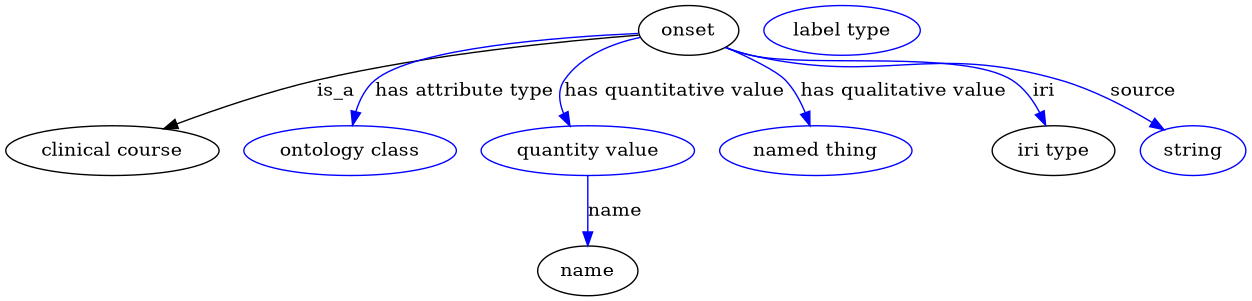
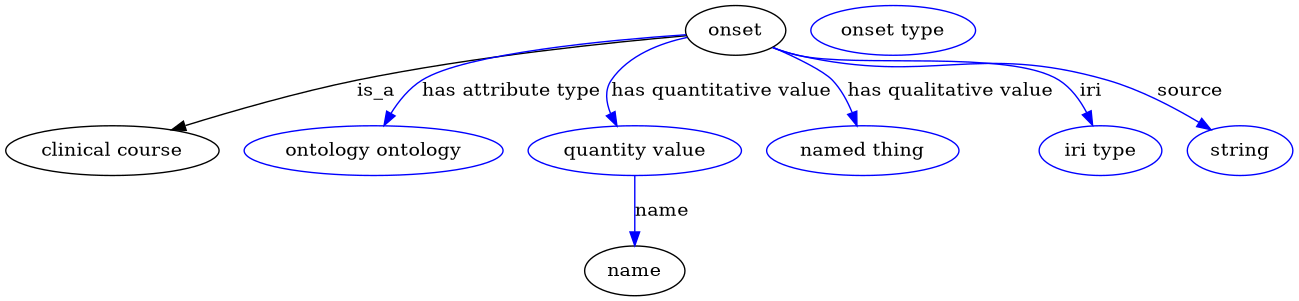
node "label type": label "label type" -> "onset type"
node "ontology class": label "ontology class" -> "ontology ontology"
node "iri type": color black -> blue
